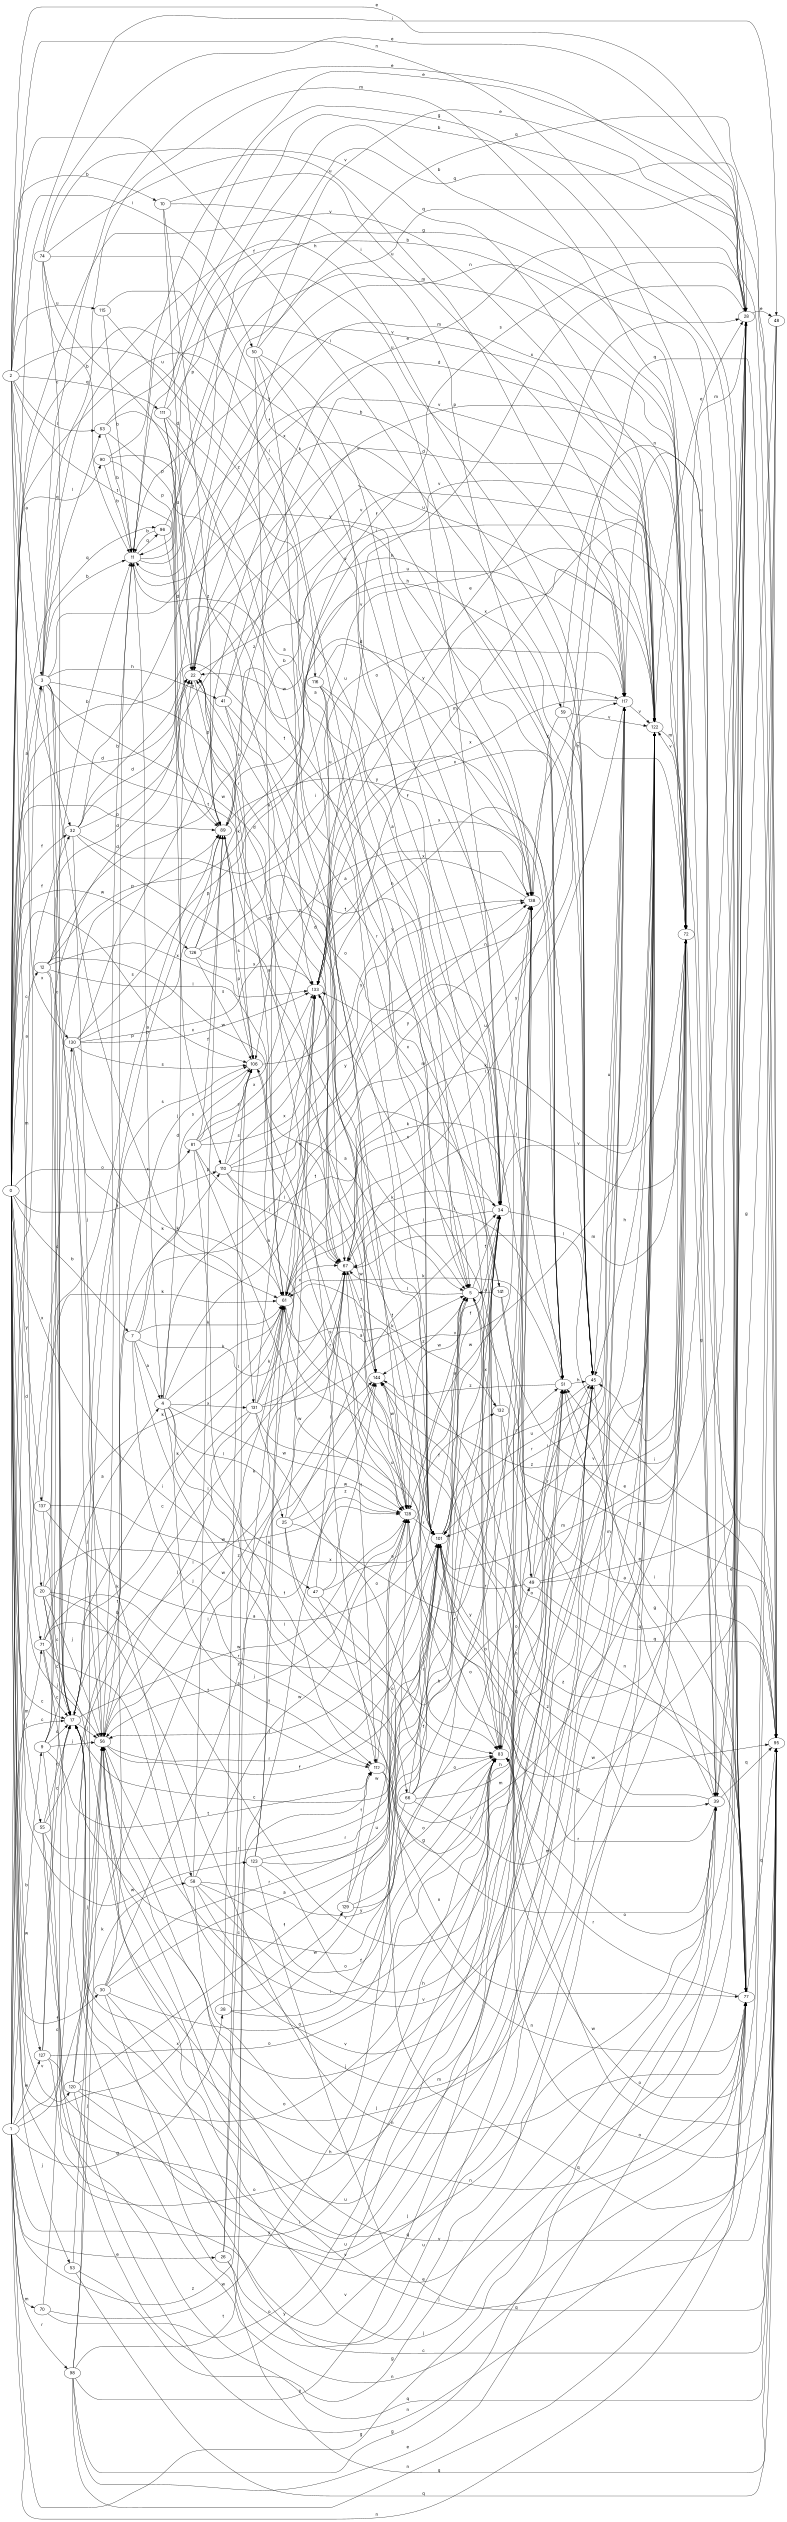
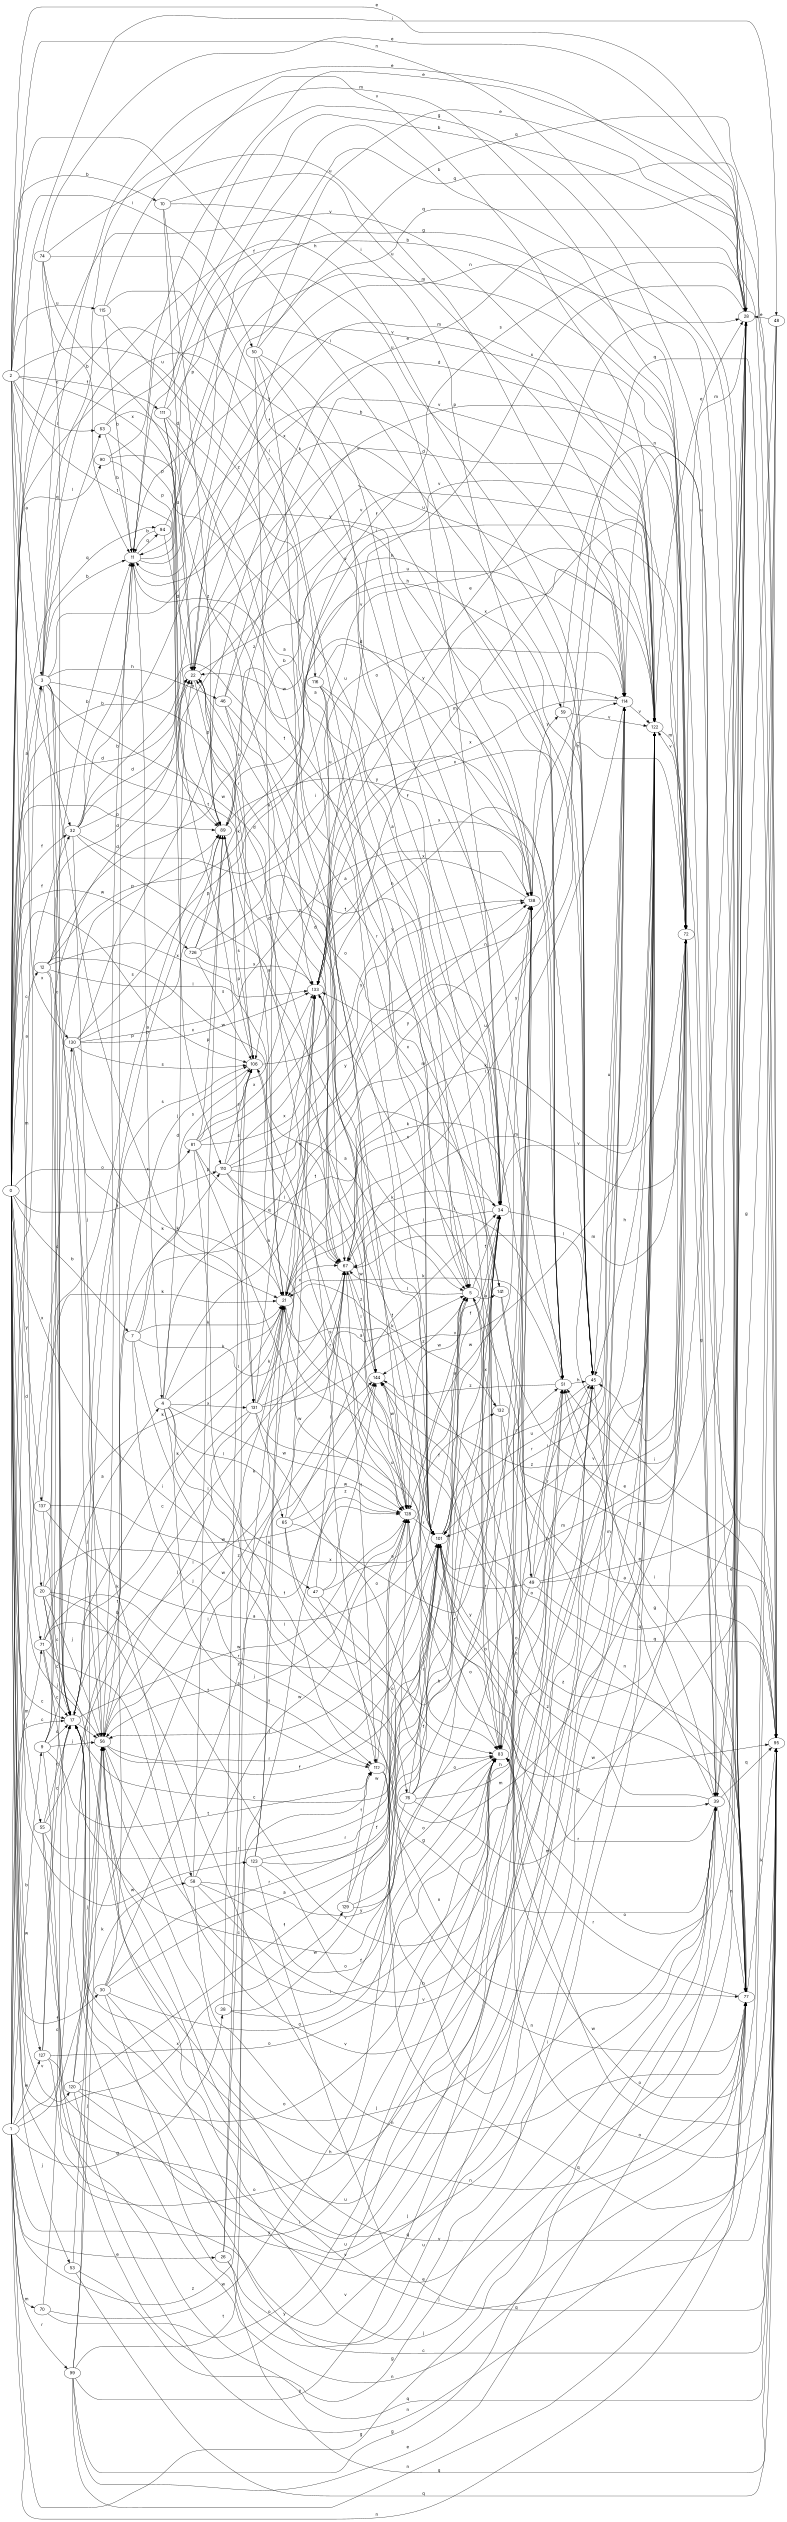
edge "74" -> "122": now "115" -> "122"
edge "28" -> "48": reversed
edge "2" -> "111": label "q" -> "t"
edge "90" -> "11": now "32" -> "11"
node "96": label "96" -> "94"
node "41": label "41" -> "46"
node "117": label "117" -> "114"
edge "59" -> "138": reversed
edge "2" -> "131": added, label "x"
node "126": label "126" -> "726"
edge "81" -> "89": label "f" -> "p"
edge "67" -> "72": label "l" -> "m"
edge "81" -> "67": label "l" -> "q"
edge "141" -> "5": reversed
node "61": label "61" -> "21"
edge "7" -> "4": removed, label "a"
node "25": label "25" -> "65"
edge "83" -> "49": reversed
edge "112" -> "51": now "112" -> "39"
edge "58" -> "72": removed, label "m"
node "66": label "66" -> "76"
edge "123" -> "34": label "u" -> "f"
edge "77" -> "95": label "q" -> "k"
edge "39" -> "77": added, label "n"
edge "45" -> "56": removed, label "j"
node "98": label "98" -> "99"
